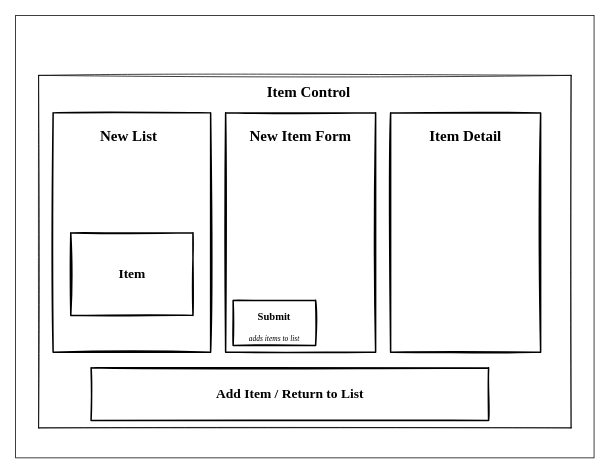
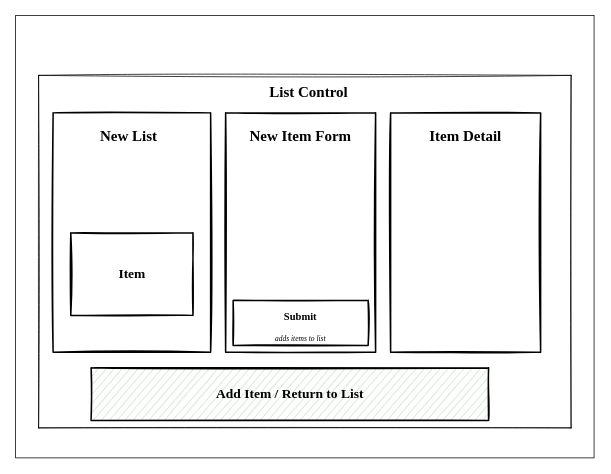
node "Item Control": label "Item Control" -> "List Control"
node "Submitadds items to list": size 83x45 -> 135x45
node "Add Item / Return to List": fillcolor #ffffff -> #d5e8d4
